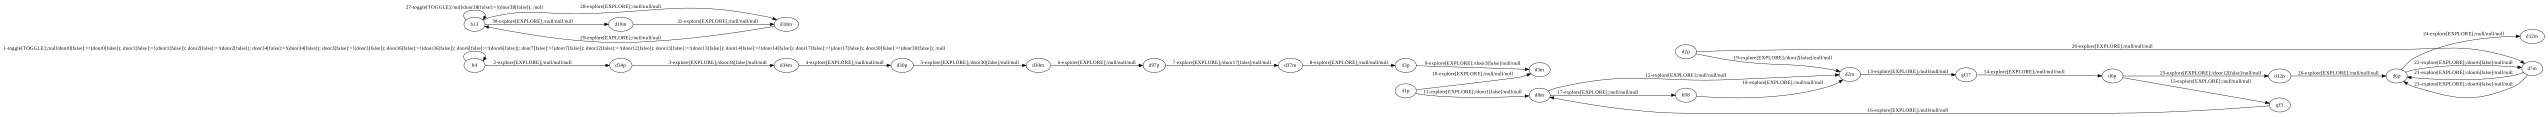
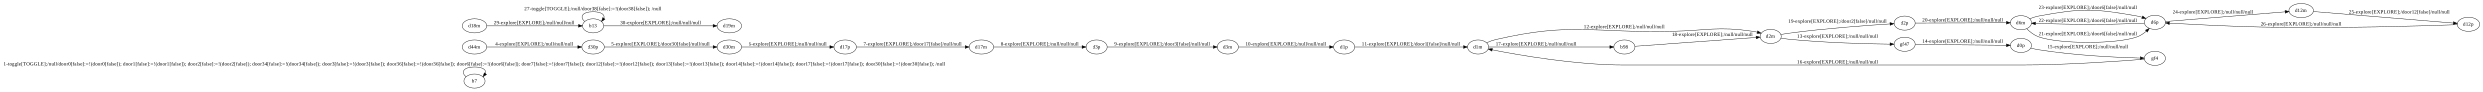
edge "b13" -> "d18m": removed, label "28-explore[EXPLORE];/null/null/null"
edge "d19m" -> "d18m": removed, label "31-explore[EXPLORE];/null/null/null"
edge "d2p" -> "d2m": reversed
node "b4": label "b4" -> "b7"
node "d34p": removed
node "d34m": label "d34m" -> "d44m"
node "d97p": label "d97p" -> "d17p"
node "d37m": label "d37m" -> "d17m"
node "d7m": label "d7m" -> "d6m"
node "gf17": label "gf17" -> "gf47"
edge "d0p" -> "d12p": now "d12m" -> "d12p"
edge "d1p" -> "d3m": reversed
node "d8m": label "d8m" -> "d1m"
node "gf3": label "gf3" -> "gf4"
